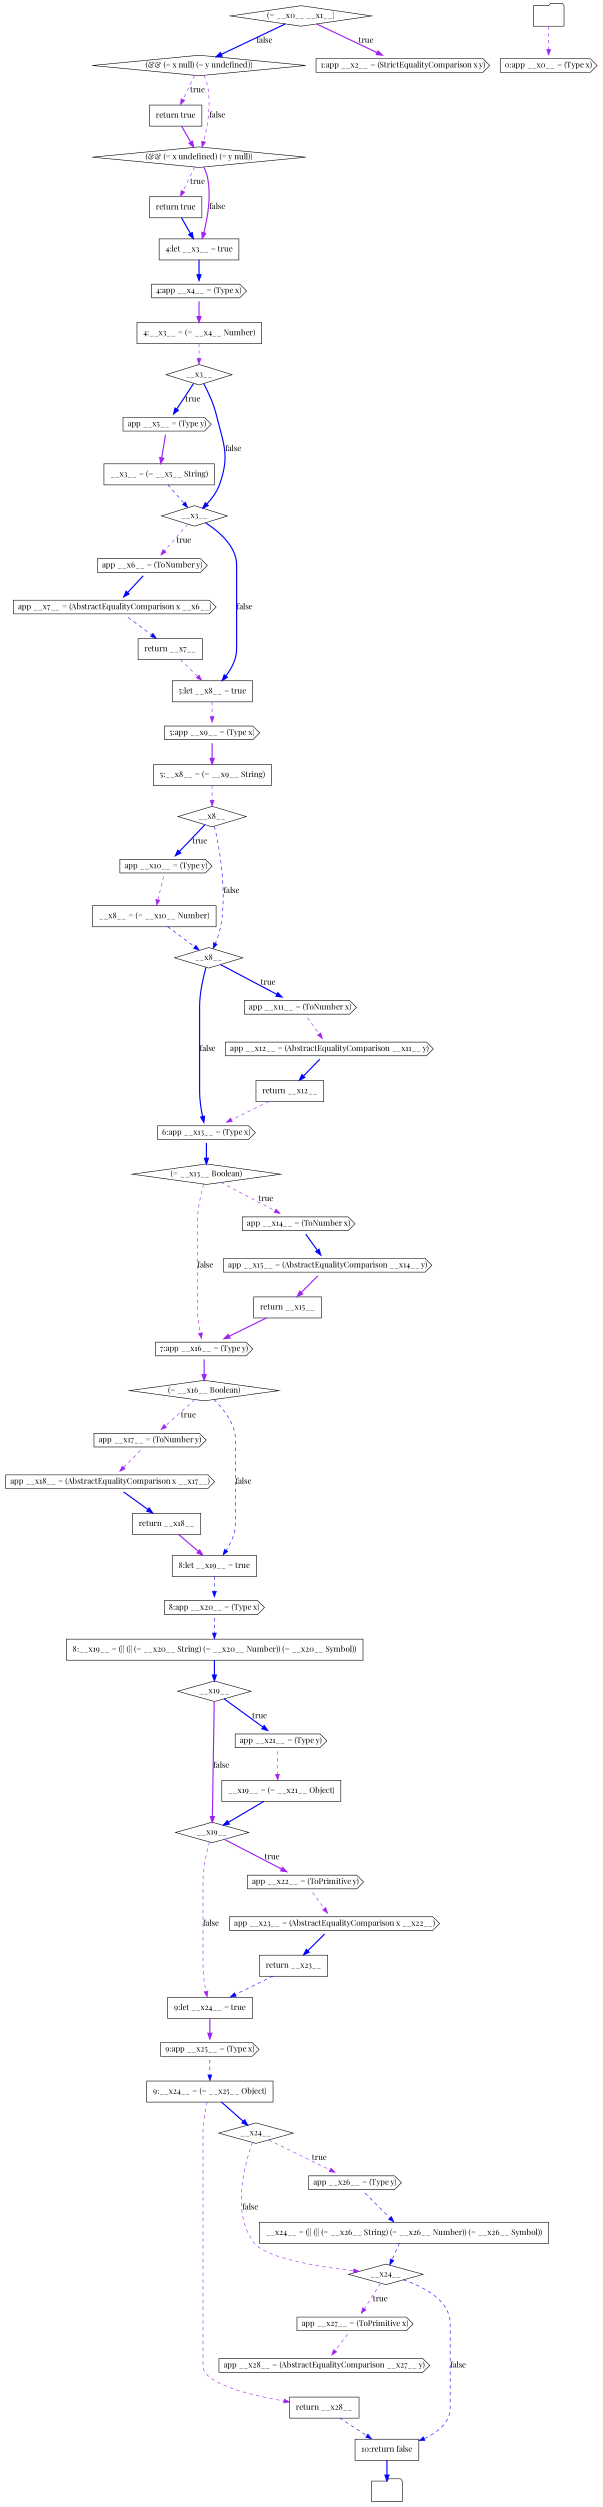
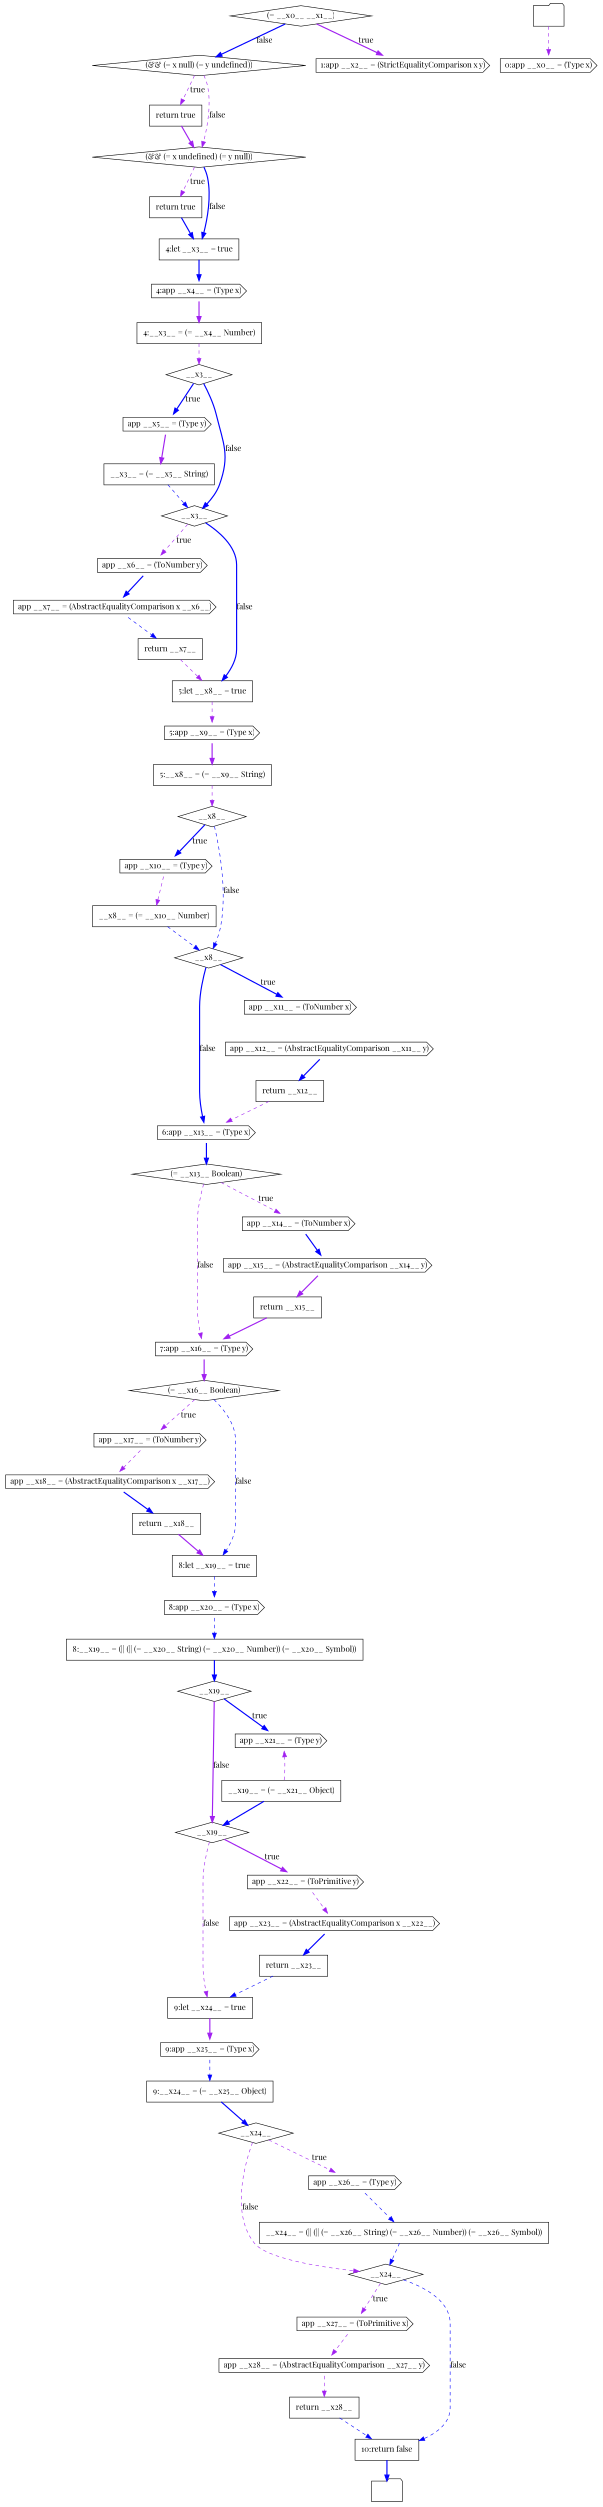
edge "(&& (= x undefined) (= y null))" -> "4:let __x3__ = true": color purple -> blue
edge "app __x11__ = (ToNumber x)" -> "app __x12__ = (AbstractEqualityComparison __x11__ y)": removed
edge "app __x21__ = (Type y)" -> "__x19__ = (= __x21__ Object)": reversed
edge "9:__x24__ = (= __x25__ Object)" -> "return __x28__": now "app __x28__ = (AbstractEqualityComparison __x27__ y)" -> "return __x28__"
